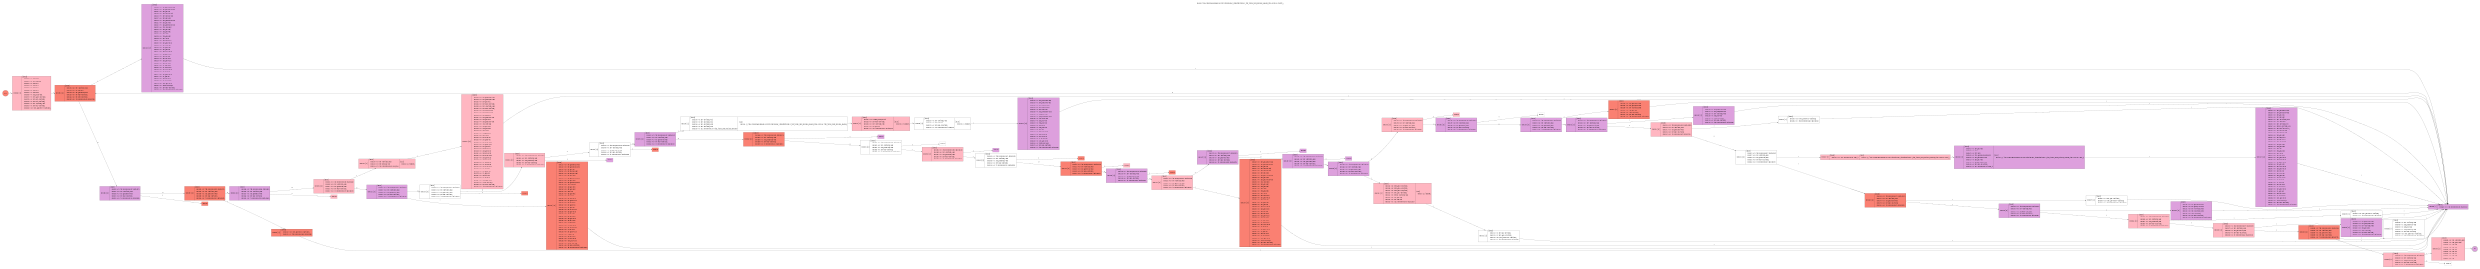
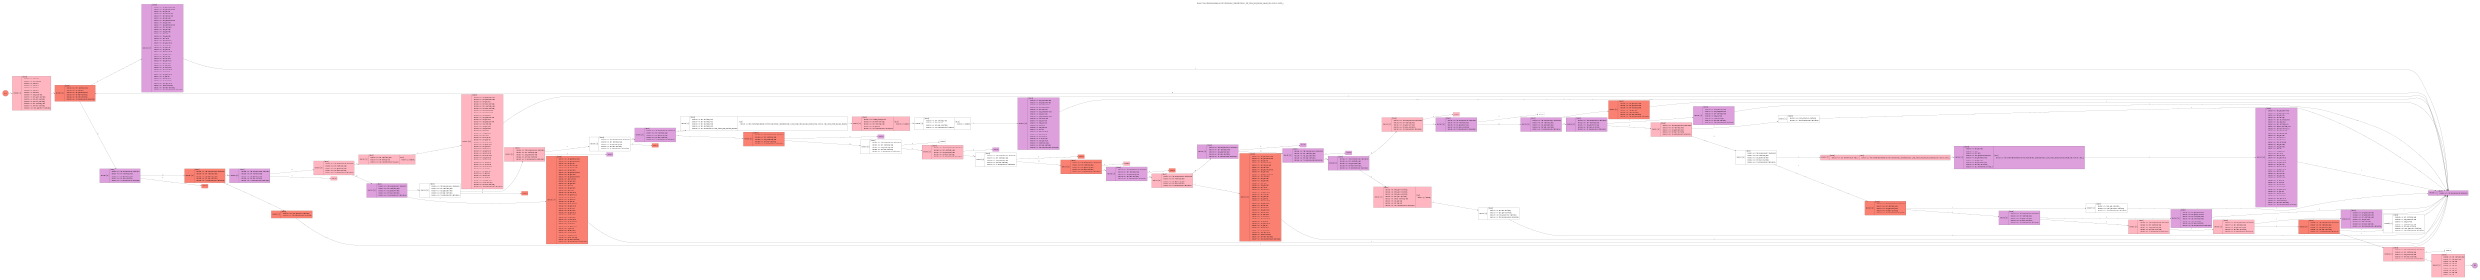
node "0x402299 [15]": removed
